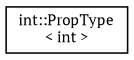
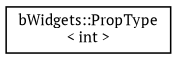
node "int::PropType < int >": label "int::PropType < int >" -> "bWidgets::PropType < int >"
